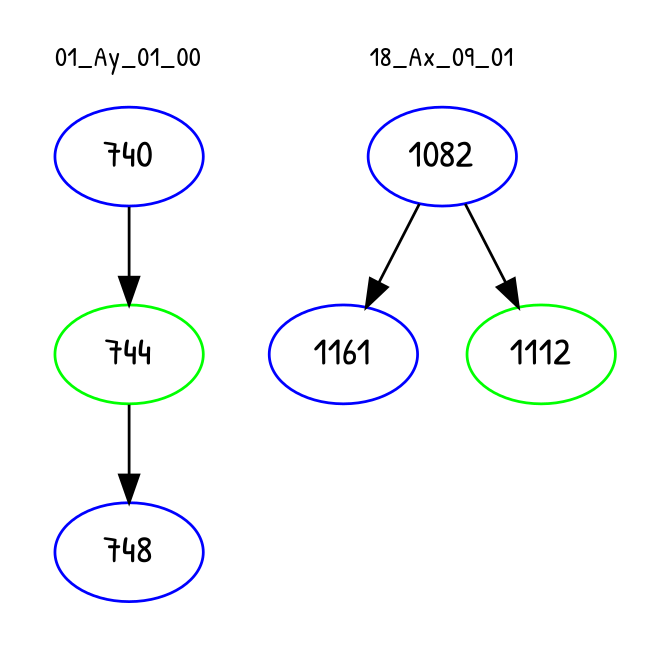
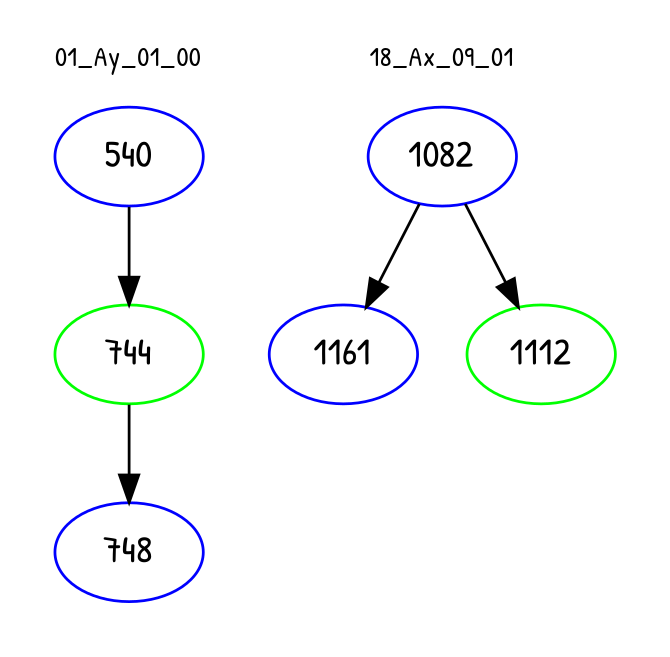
node "740": label "740" -> "540"
